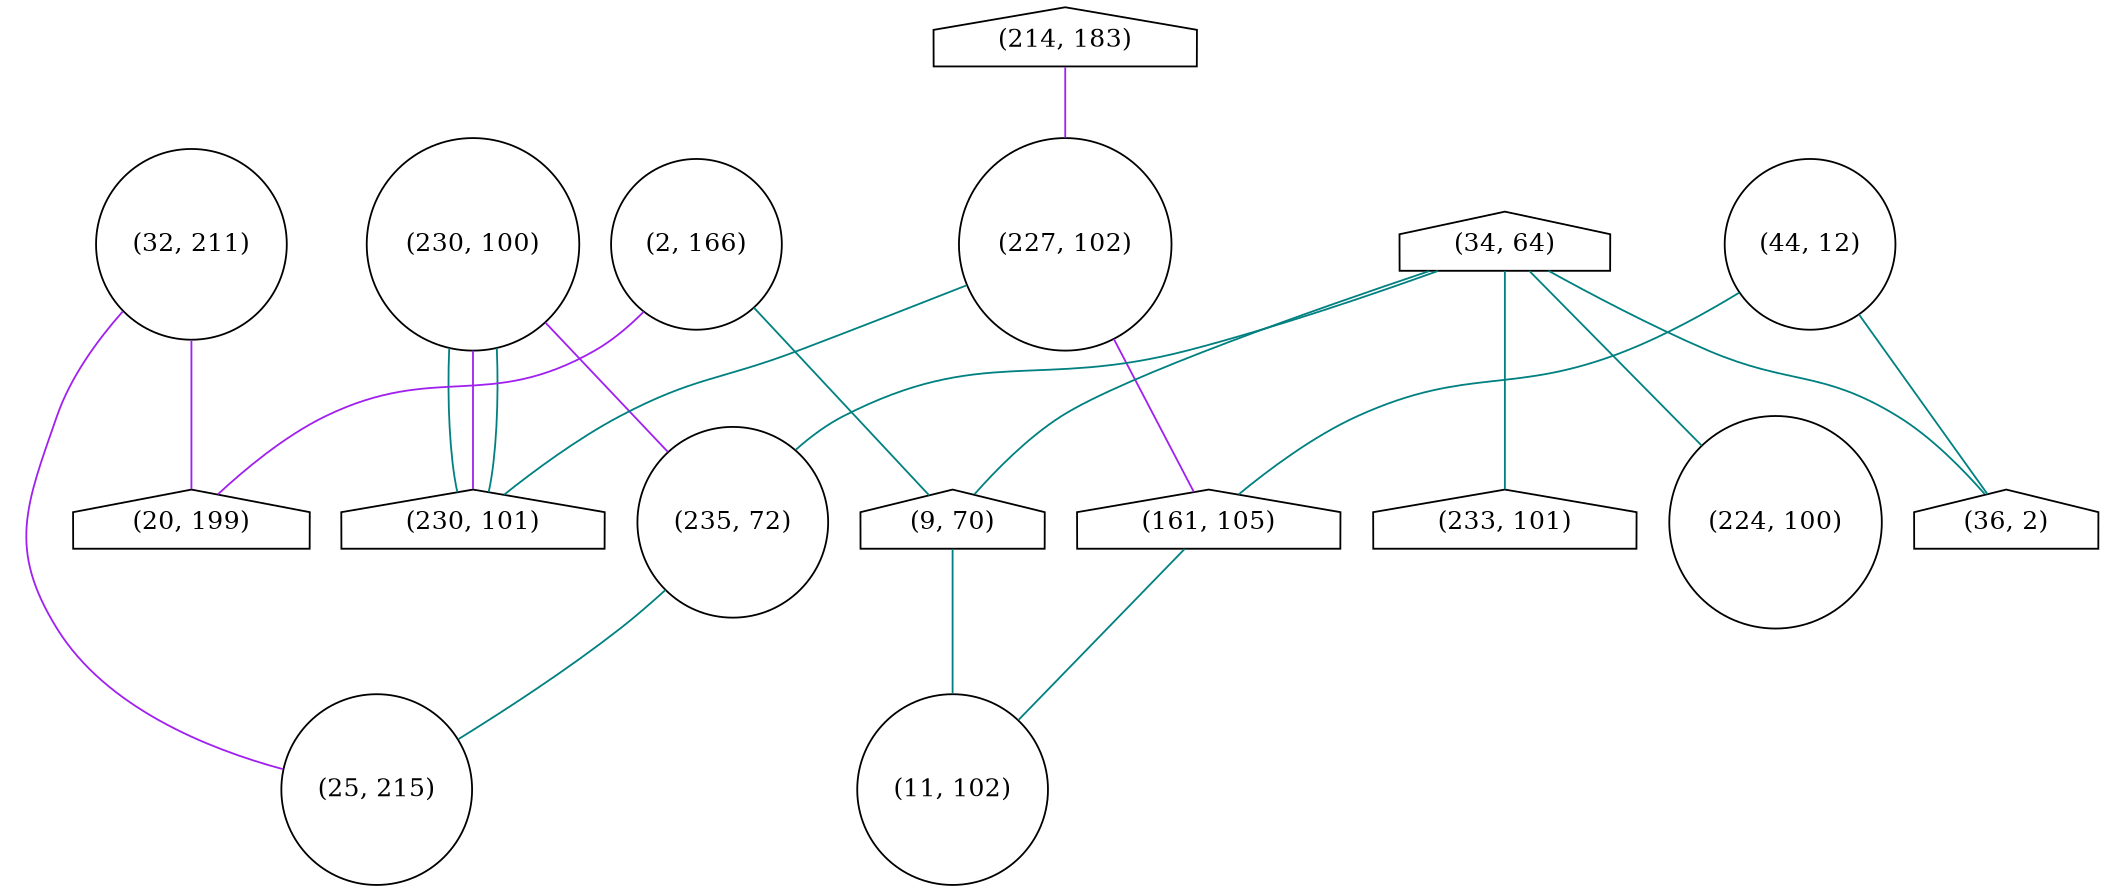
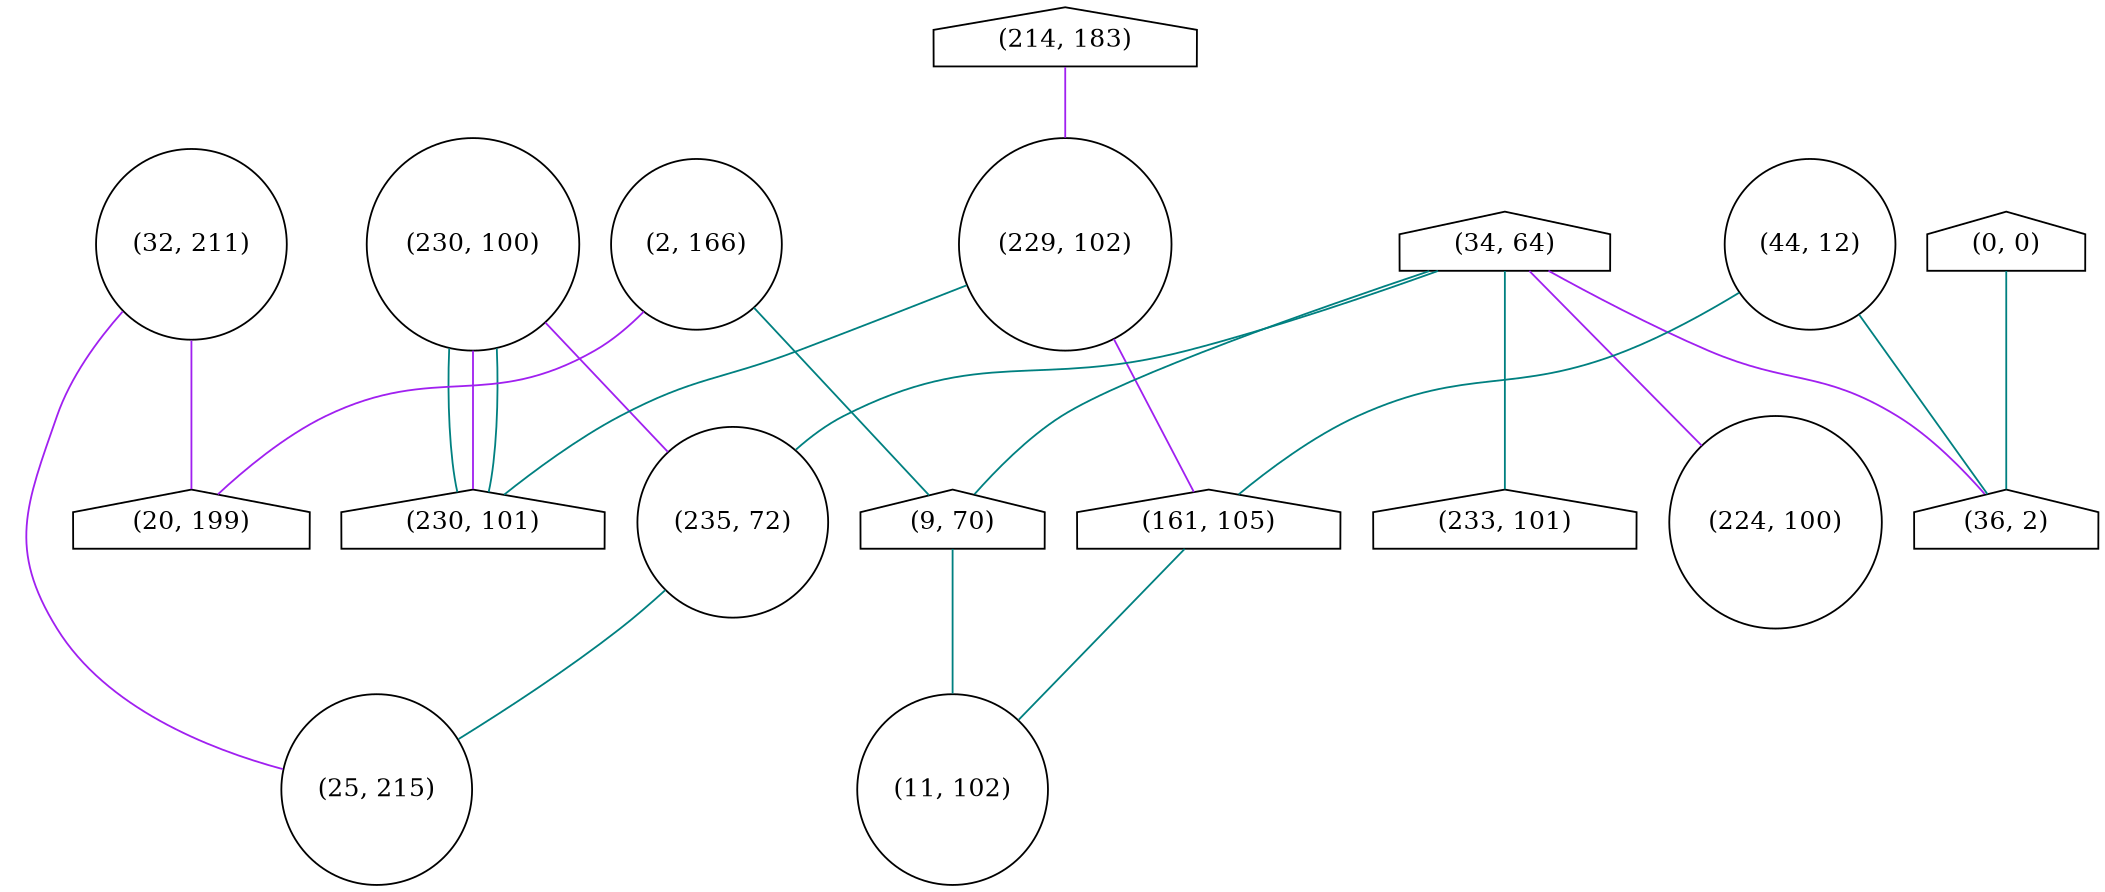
node "(227, 102)": label "(227, 102)" -> "(229, 102)"
node "(0, 0)": added
edge "(34, 64)" -- "(224, 100)": color teal -> purple
edge "(34, 64)" -- "(36, 2)": color teal -> purple
